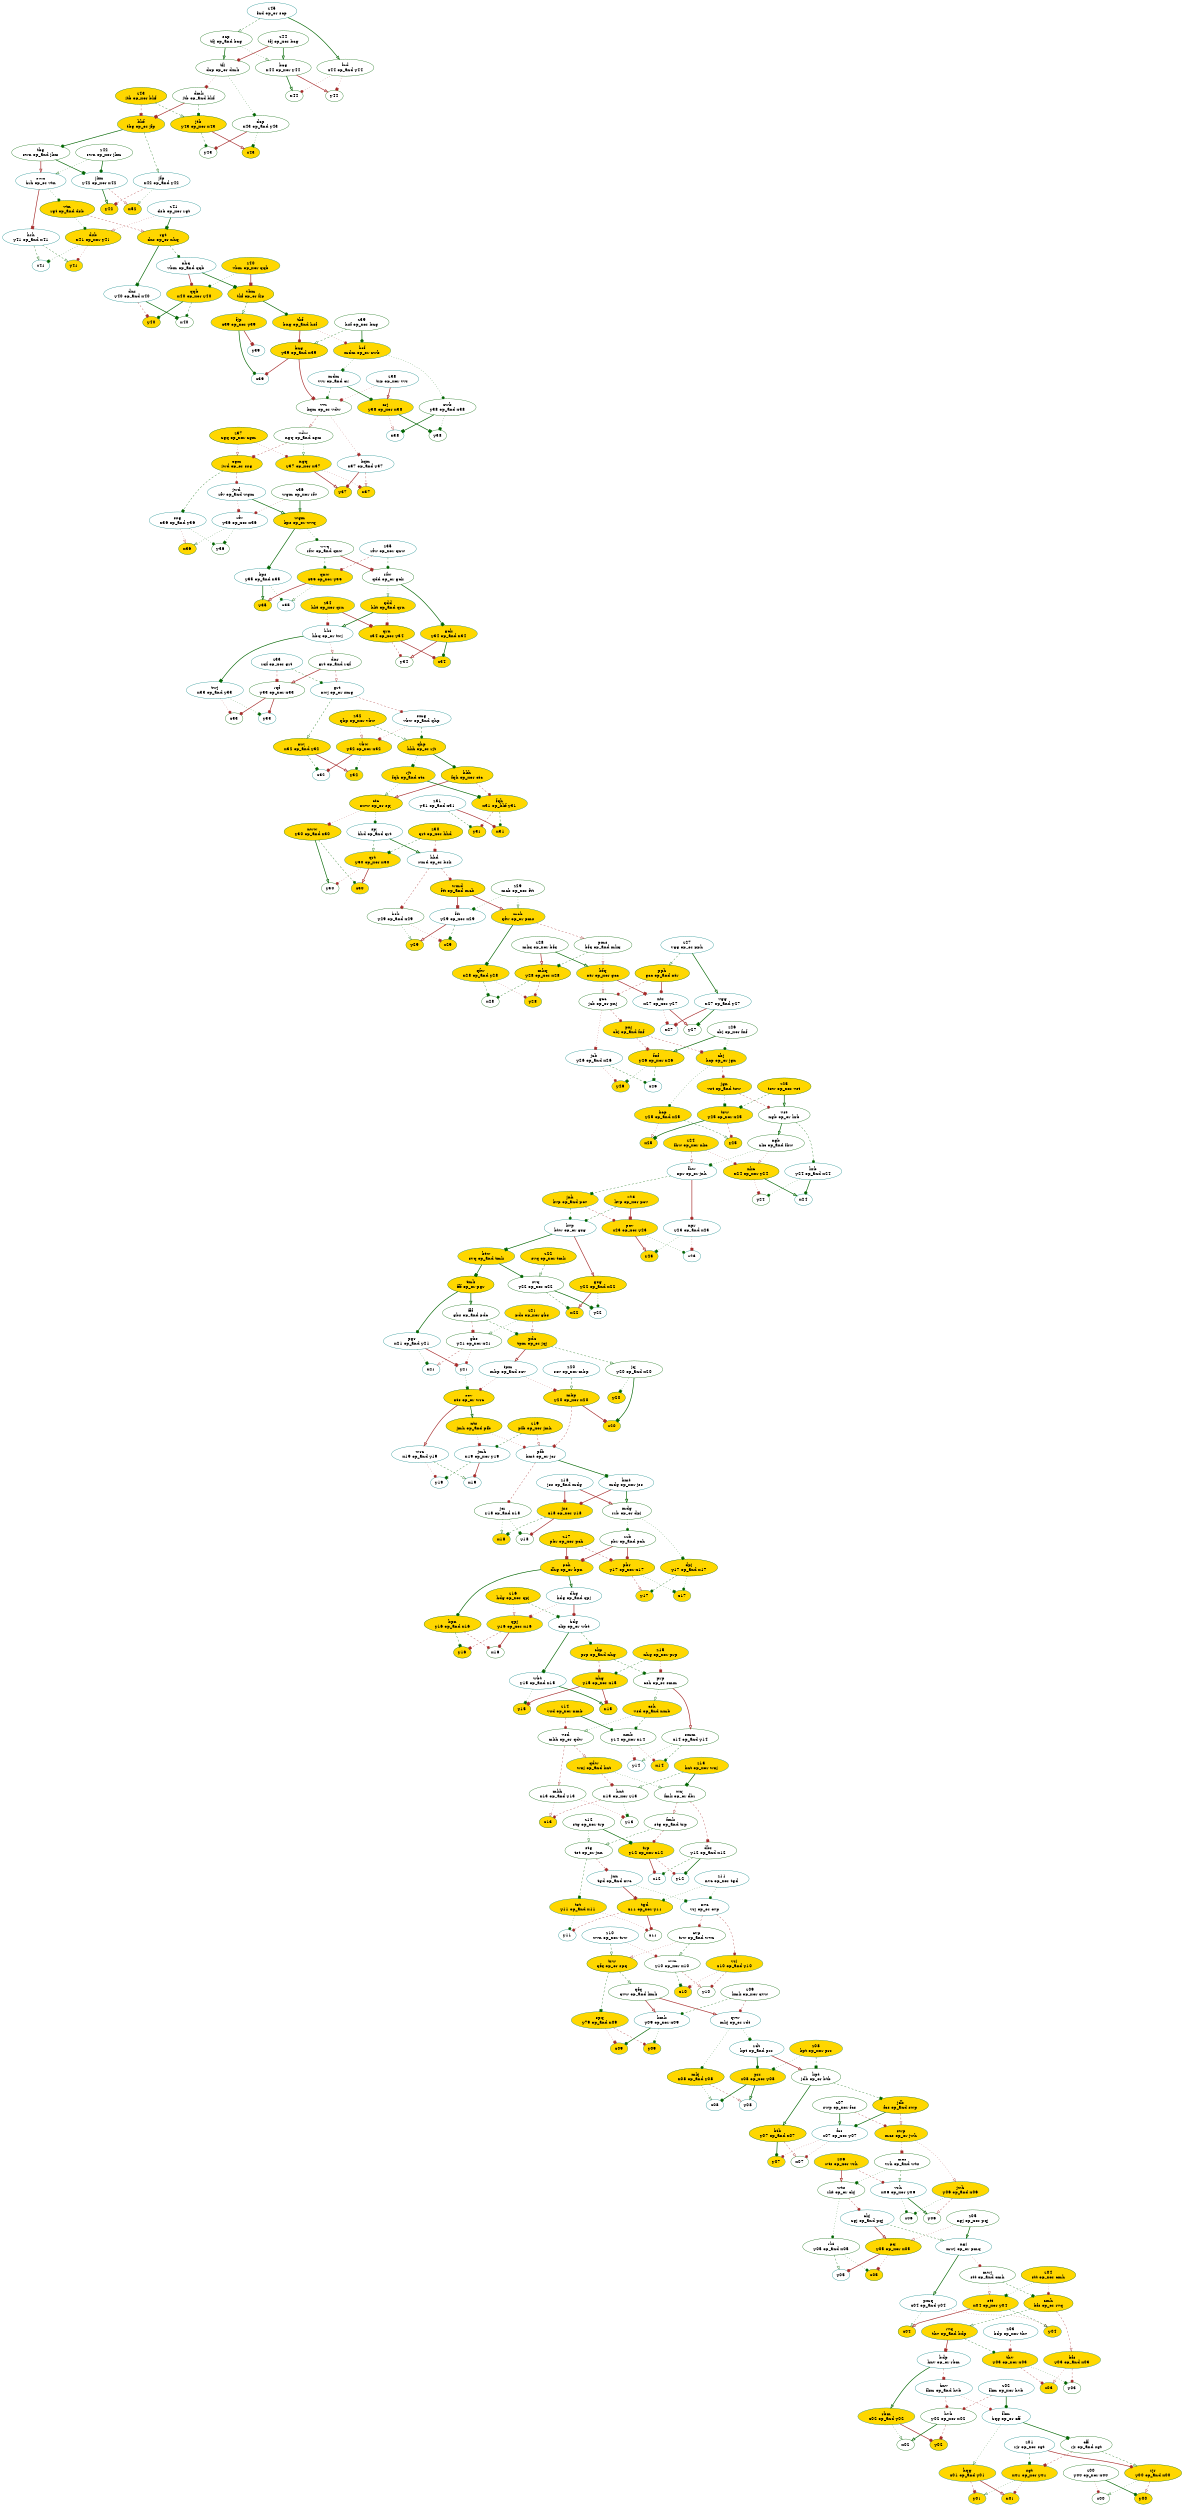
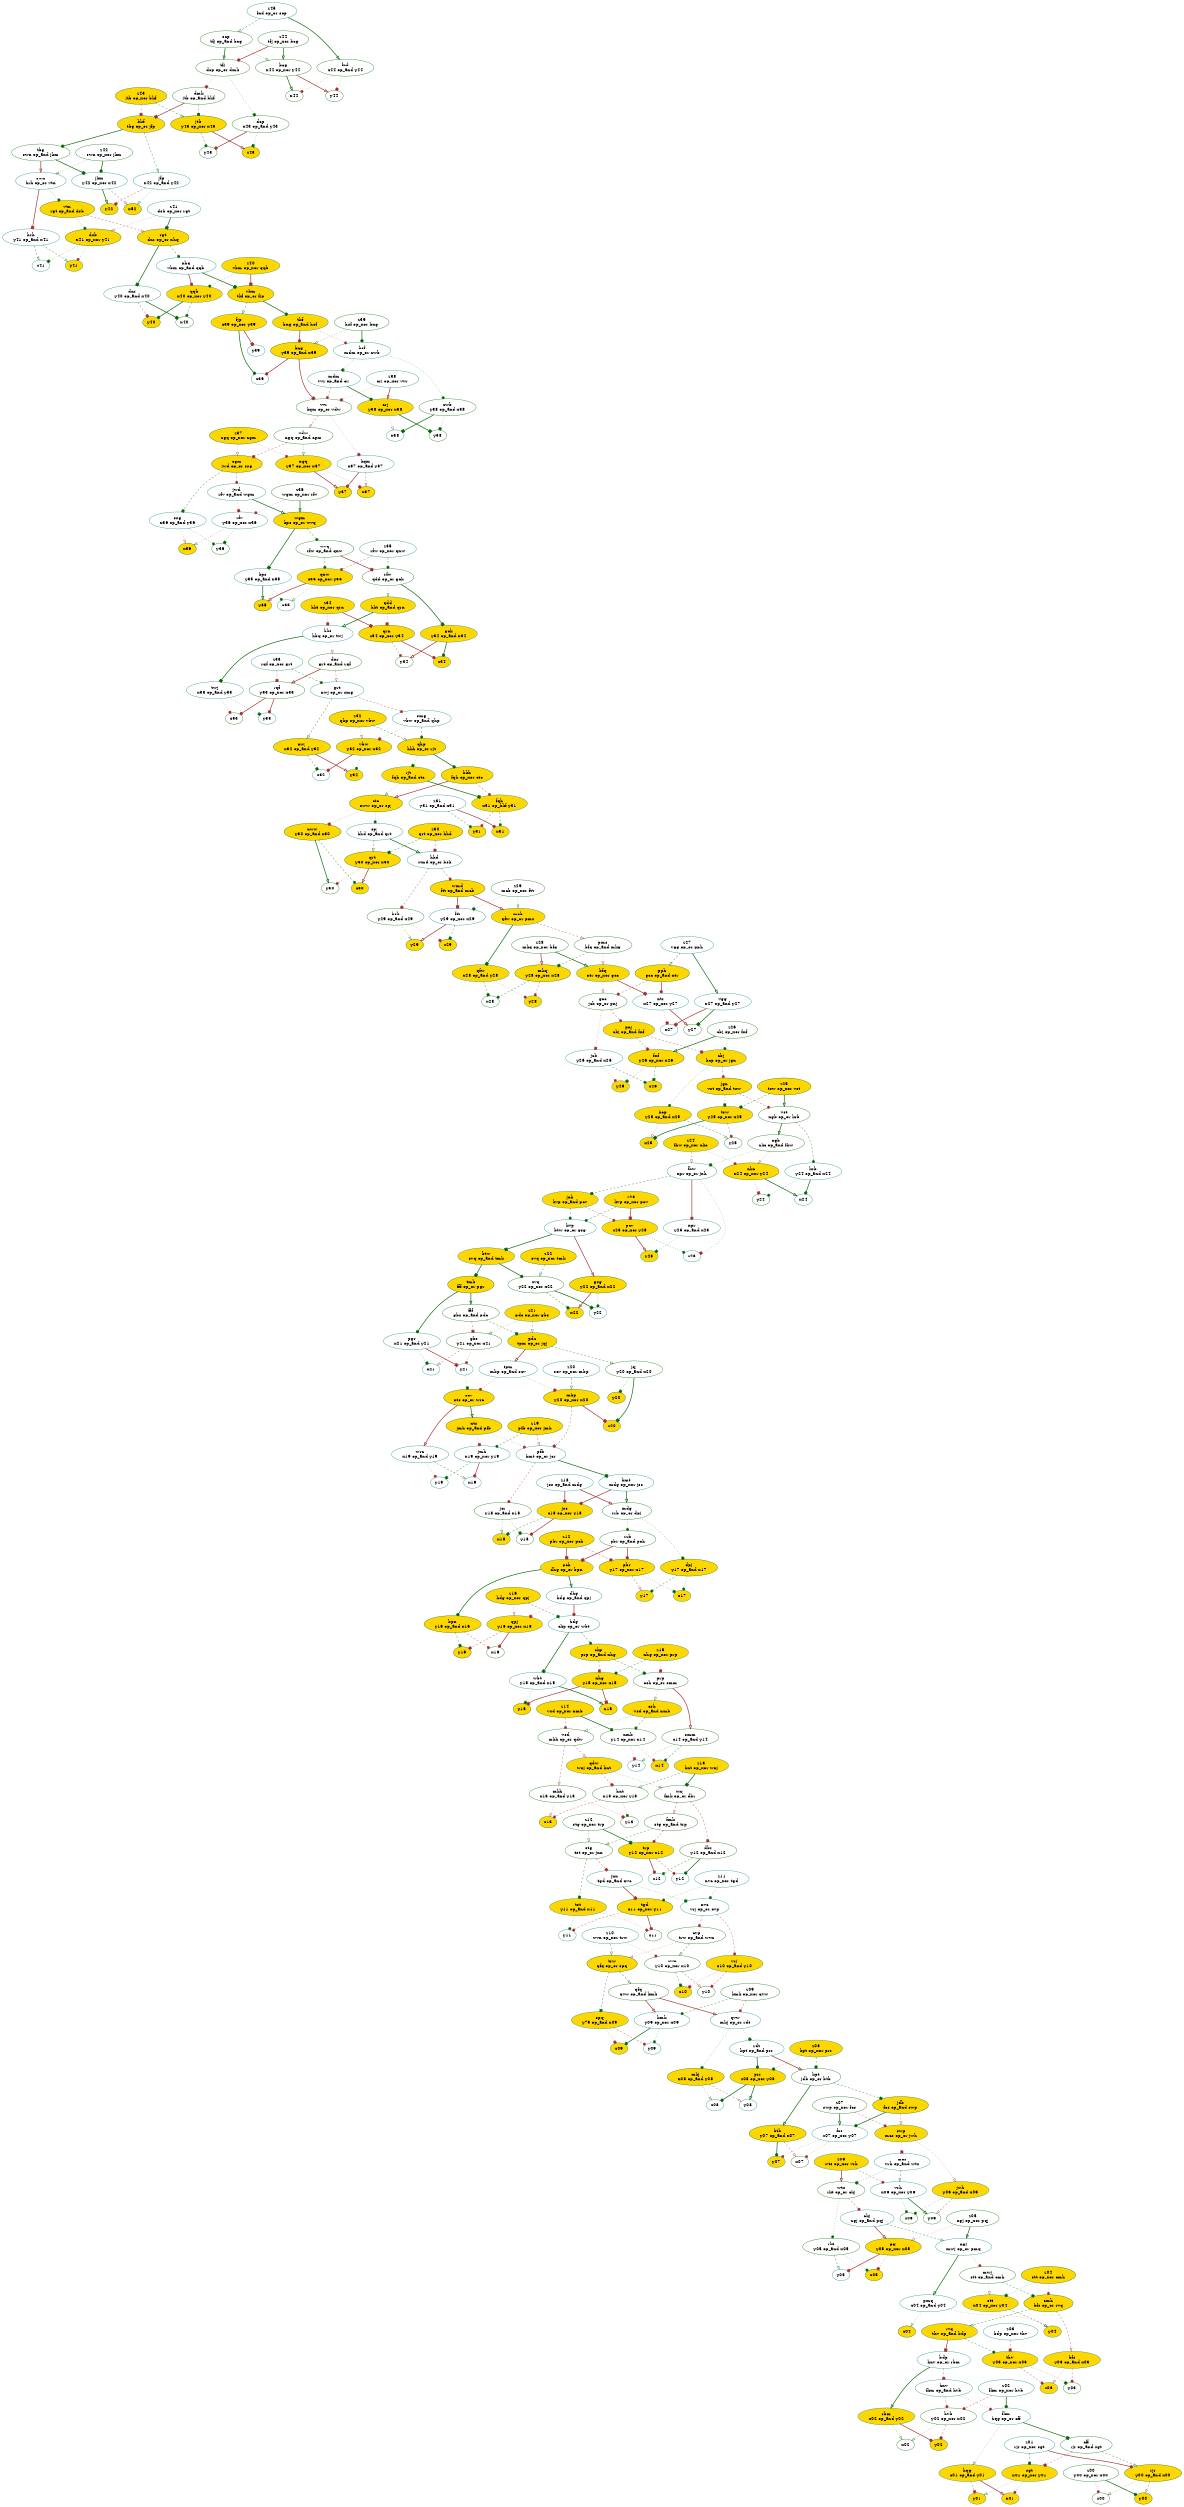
edge "z39 hsf op_xor bng" -> "bng y39 op_and x39": style dashed -> dotted
node "hsf mdm op_or cwb": fillcolor gold -> white
node "z38 trp op_xor vvr": label "z38 trp op_xor vvr" -> "z38 crj op_xor vvr"
edge "mdm vvr op_and crj" -> "vvr kqm op_or vdw": color darkgreen -> brown
edge "wgm kps op_or wvq" -> "wvq rfw op_and qnw": style dotted -> dashed
node "qrt y30 op_xor x30": color teal -> darkgreen
node "x26": fillcolor white -> gold
node "jgn vst op_and tsw": color teal -> darkgreen
node "y25": fillcolor gold -> white
edge "npr y23 op_and x23" -> "x23": now "fhw npr op_or jnh" -> "x23"
node "z17 pbr op_xor pch": label "z17 pbr op_xor pch" -> "z12 pbr op_xor pch"
edge "hnt x13 op_xor y13" -> "y13": arrowhead box -> dot
node "y09": fillcolor gold -> white
node "mcs vrh op_and wts": color darkgreen -> teal
edge "stt x04 op_xor y04" -> "x04": removed
edge "hvb y02 op_xor x02" -> "x02": style bold -> dotted
